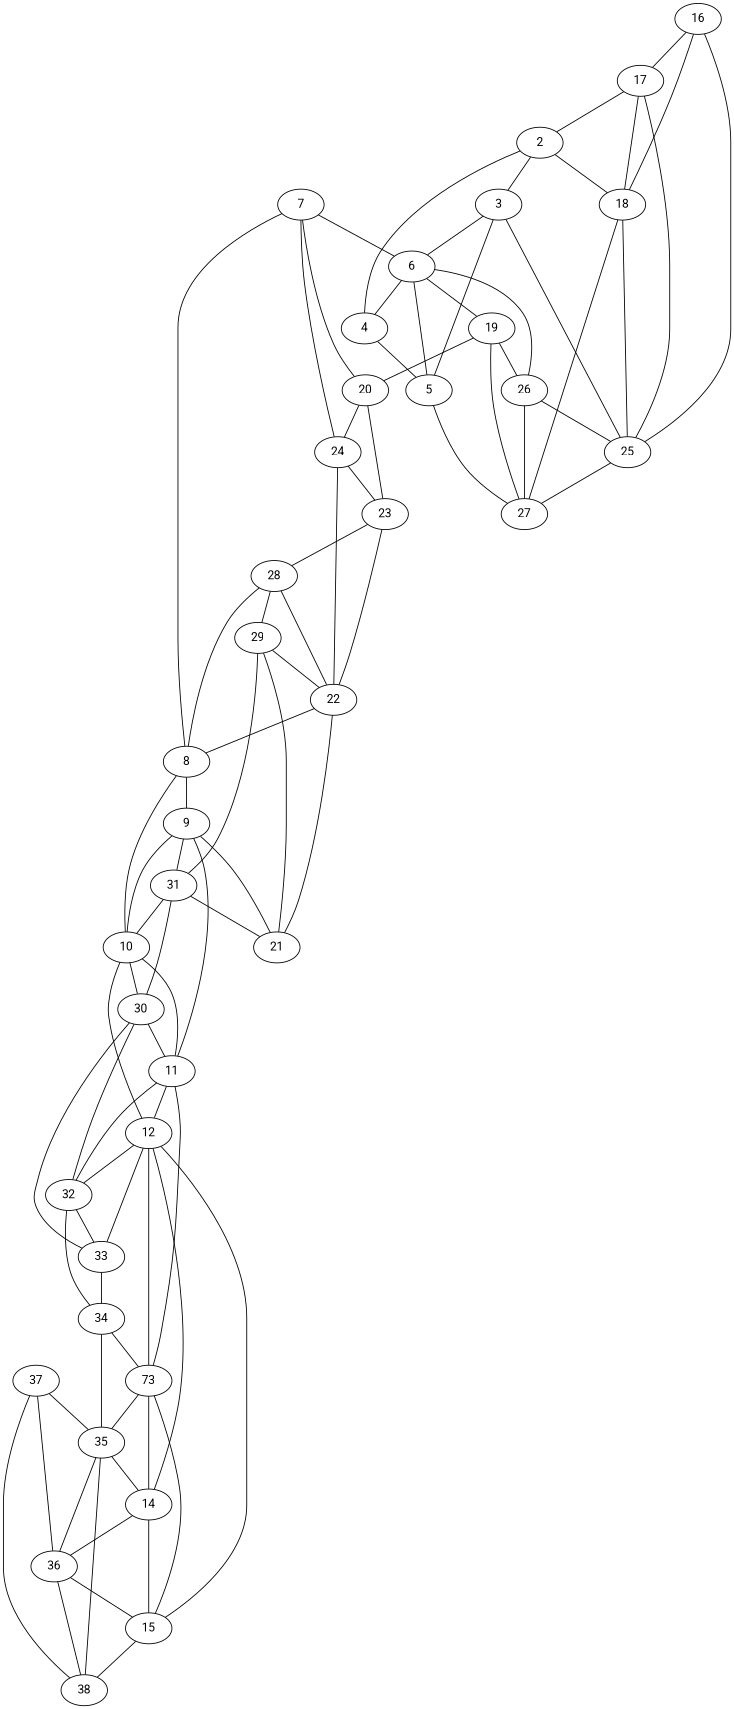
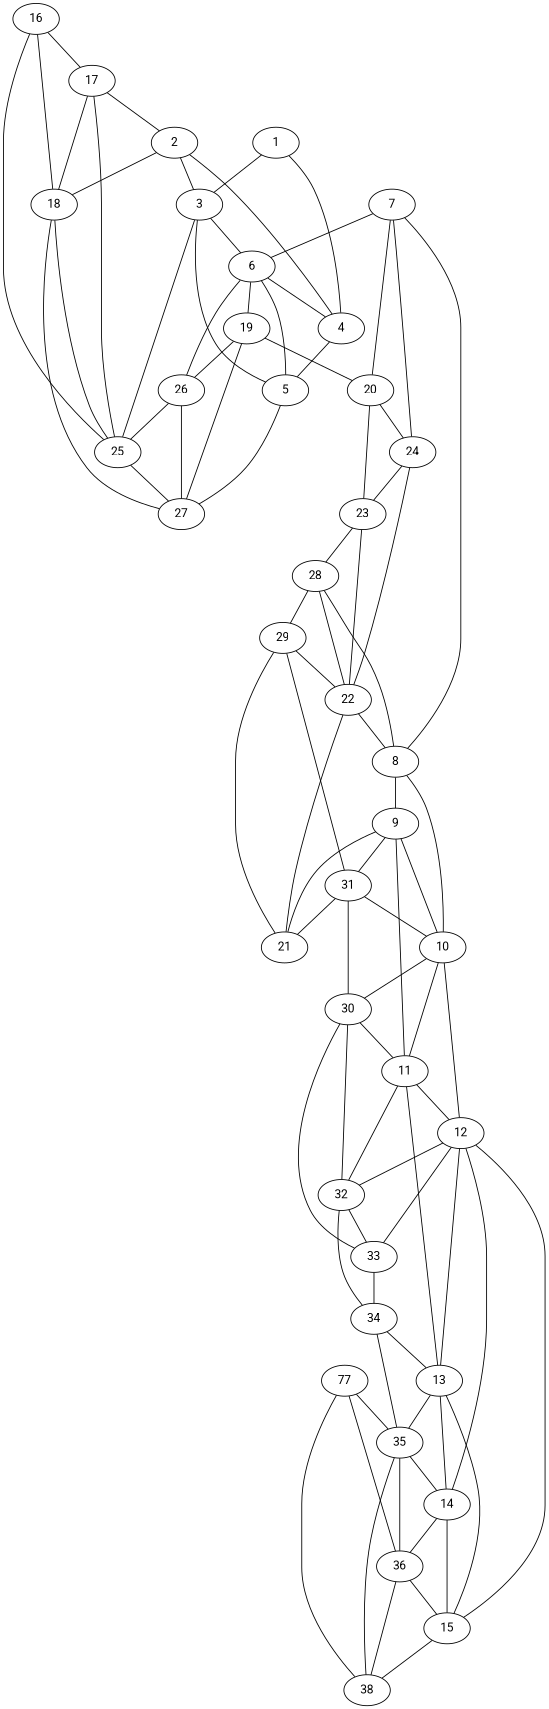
node "1": added
node "37": label "37" -> "77"
node "73": label "73" -> "13"
